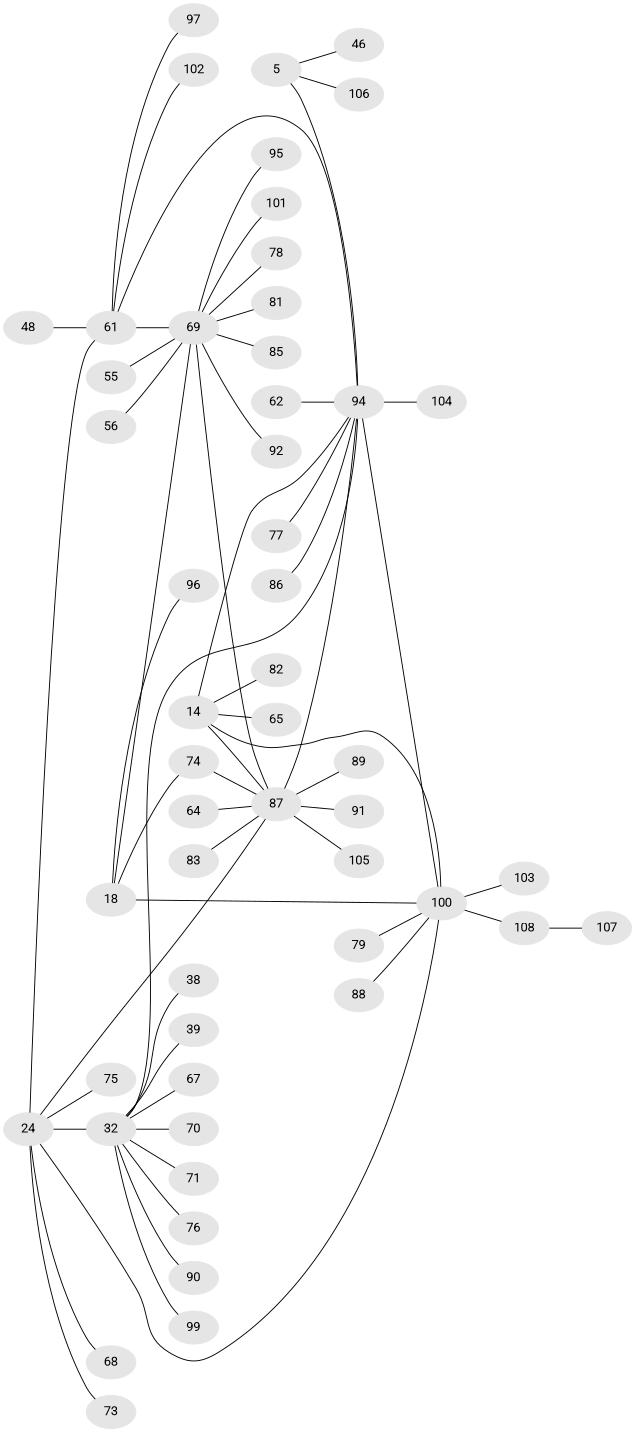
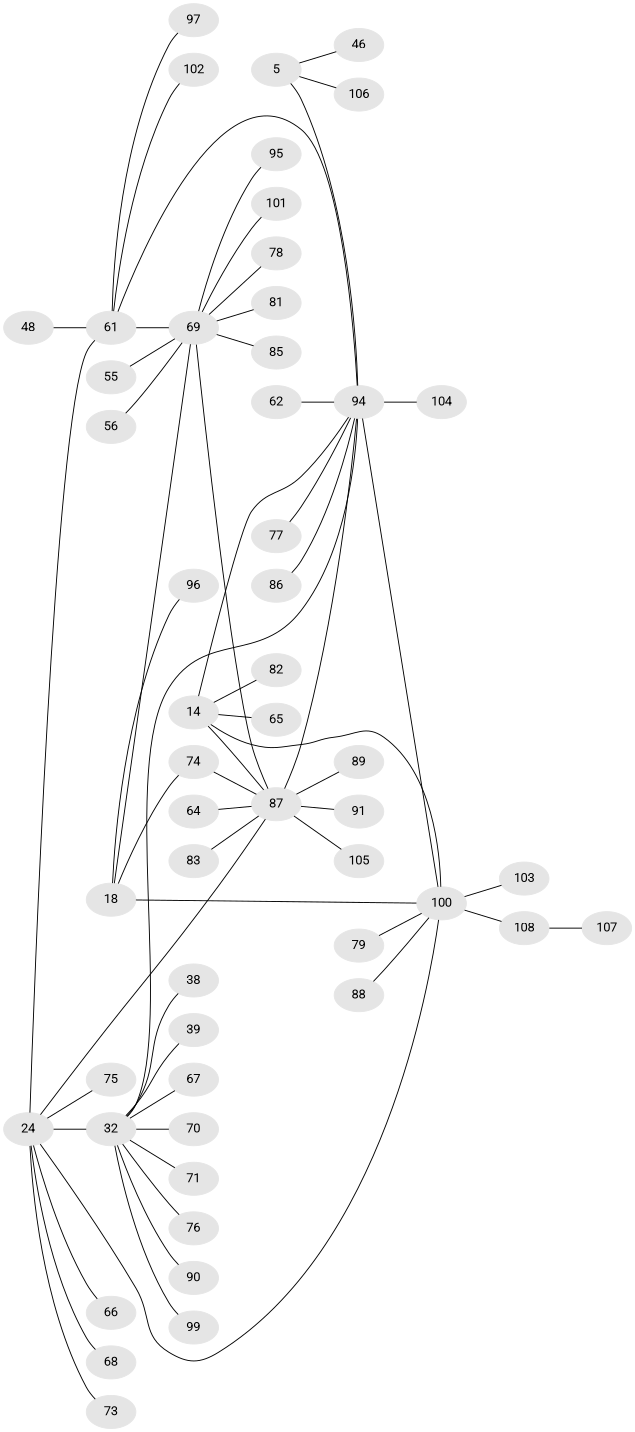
node "92": removed
node "66": added
